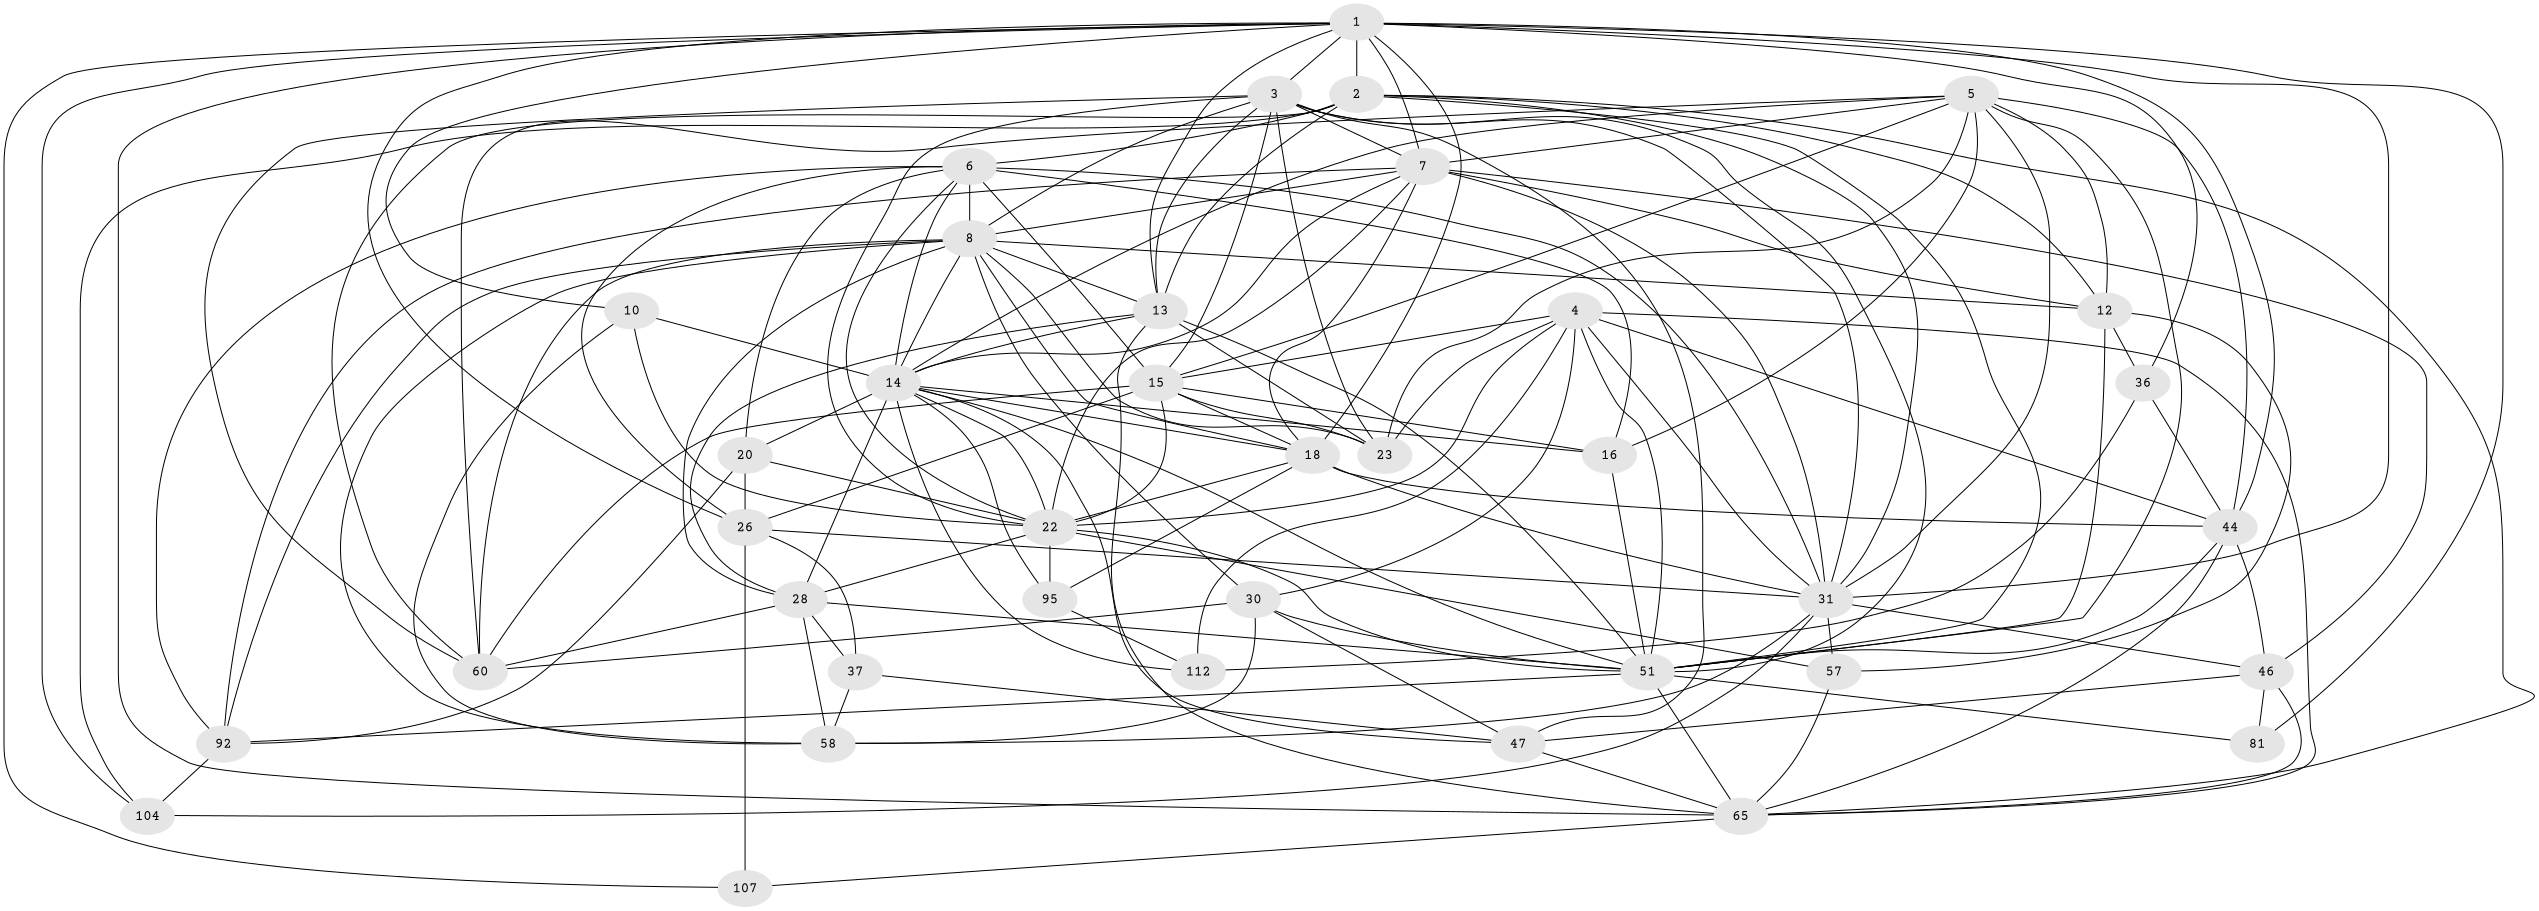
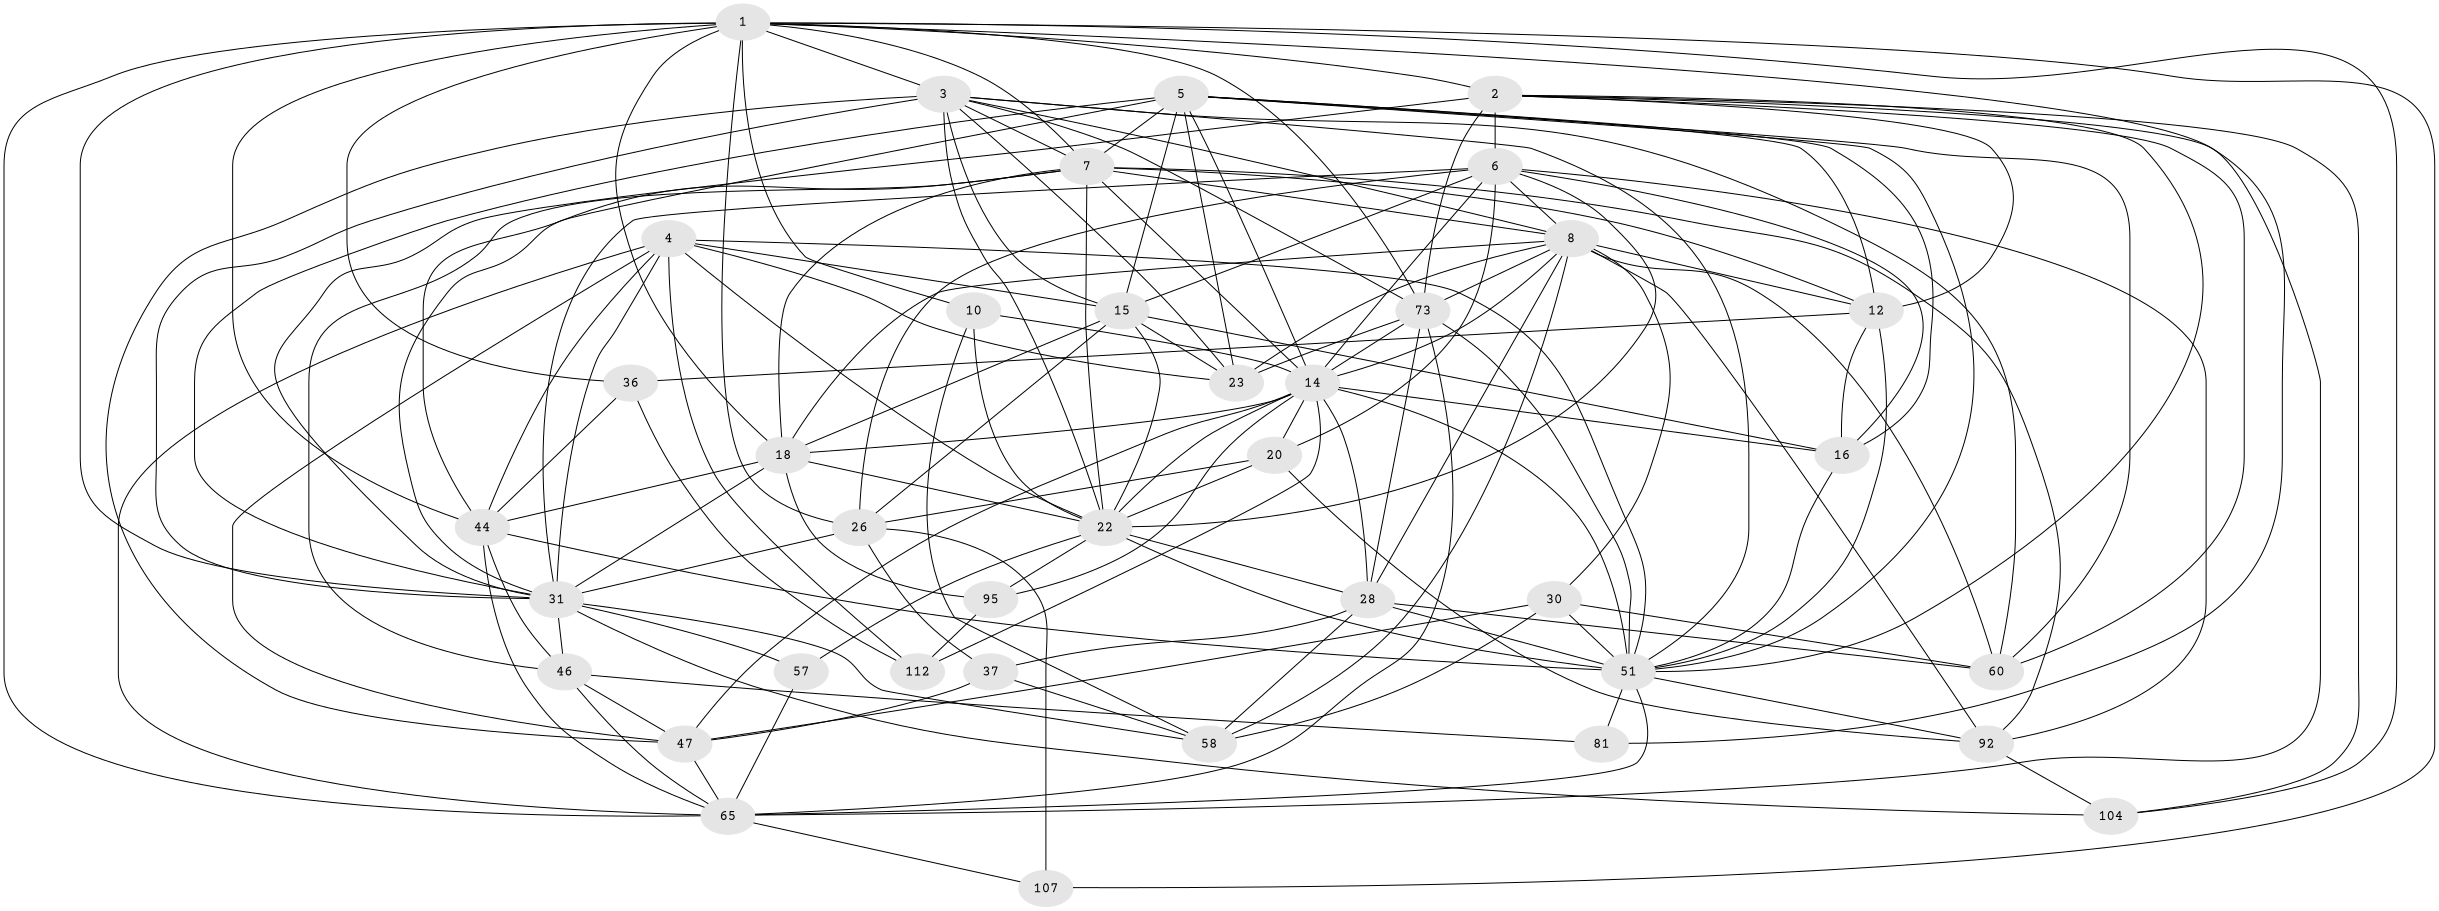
node "13": label "13" -> "73"
edge "15" -- "60": removed
edge "4" -- "30": now "4" -- "47"
edge "12" -- "57": now "12" -- "16"
